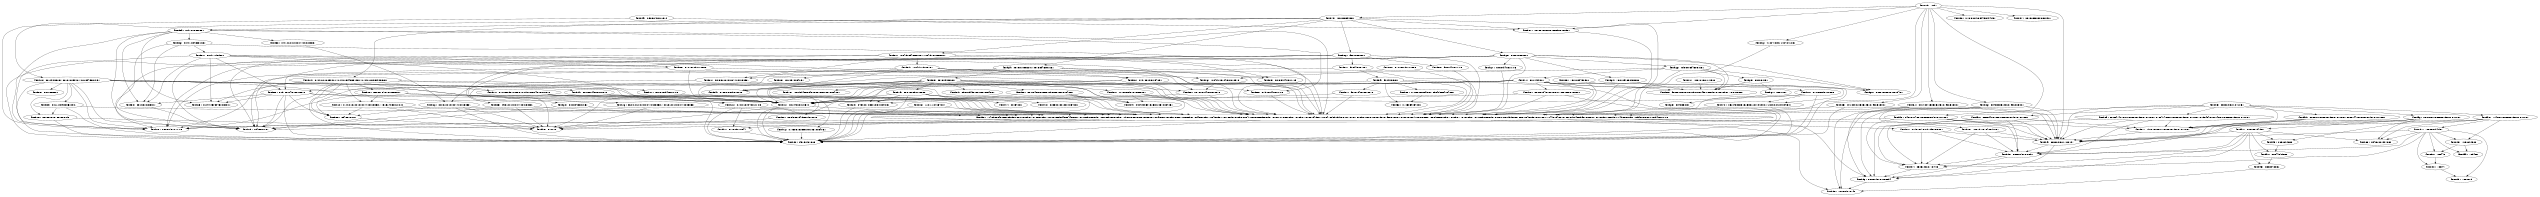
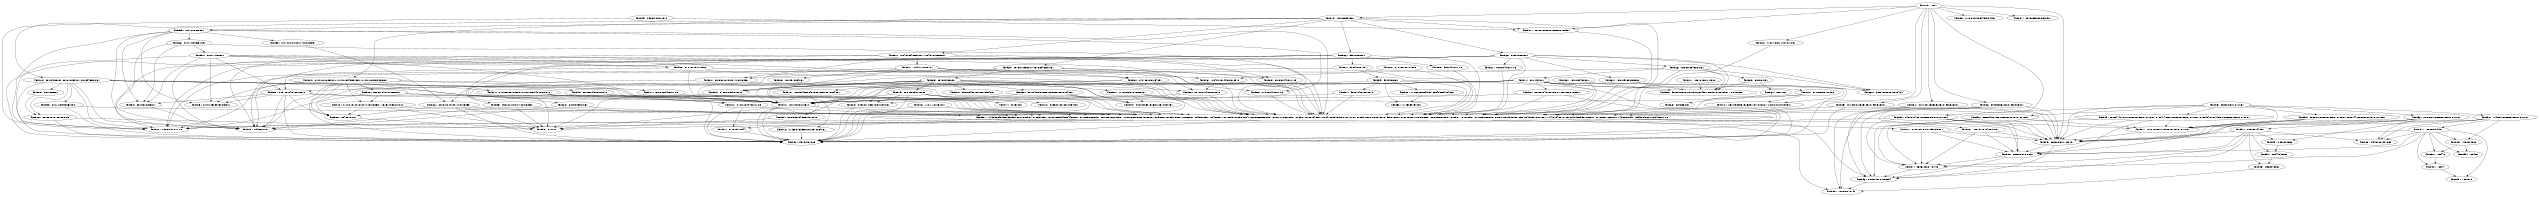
node "fg_046: EmptyImportLookupStategy,PomImportLookupStategy": removed
edge "fg_050: PomArtifactEntity" -> "fg_045: PomParent,PomCoords": now "fg_051: PomLocator" -> "fg_045: PomParent,PomCoords"
edge "fg_072: ExpressionUsage" -> "fg_001: GenericName": removed
